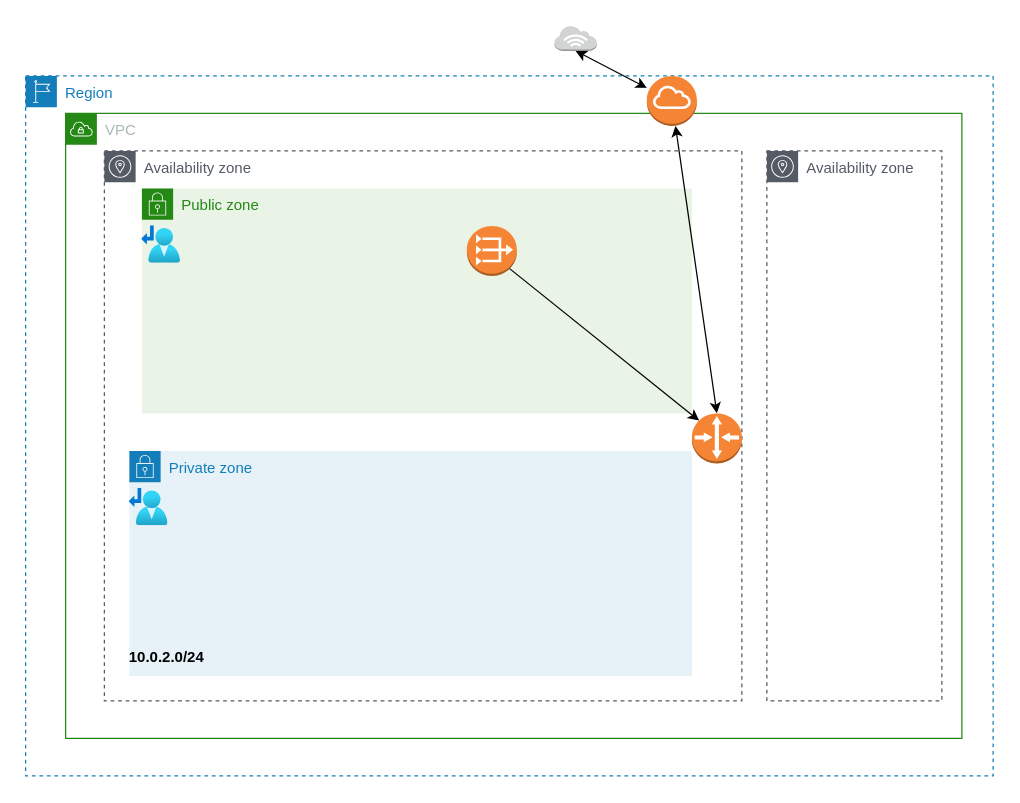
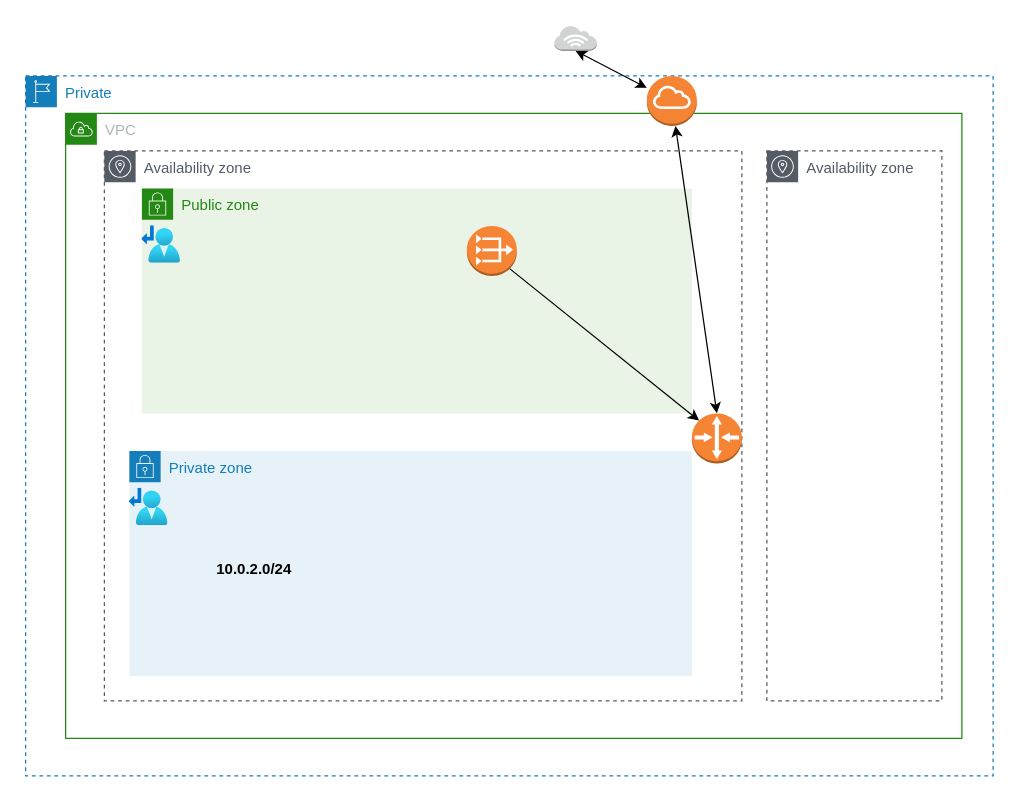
node "Region": label "Region" -> "Private"
node "10.0.2.0/24": moved (167, 657) -> (254, 569)
